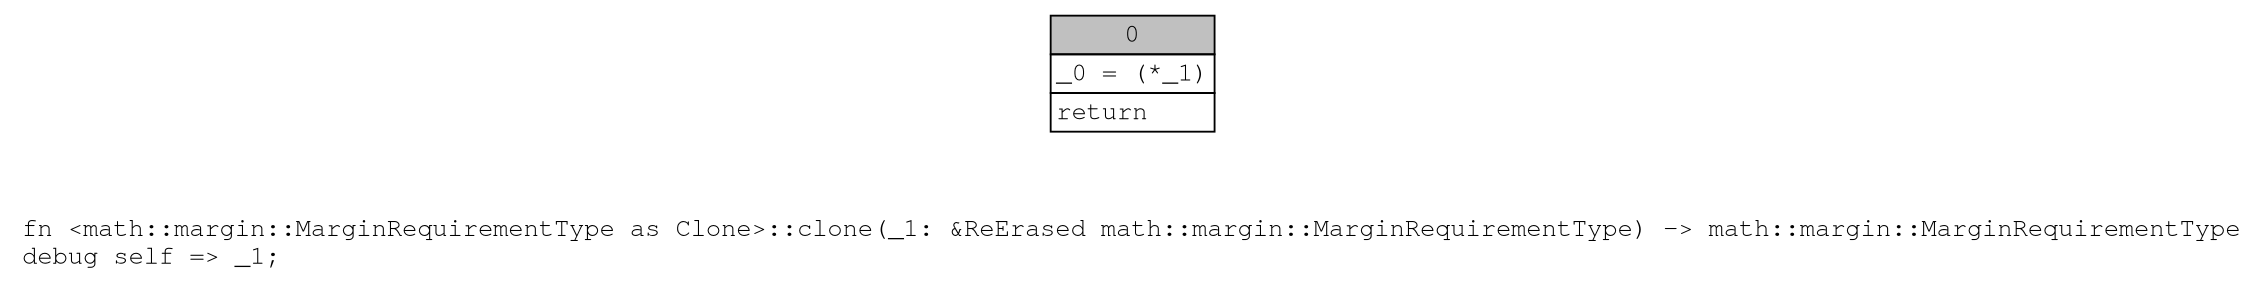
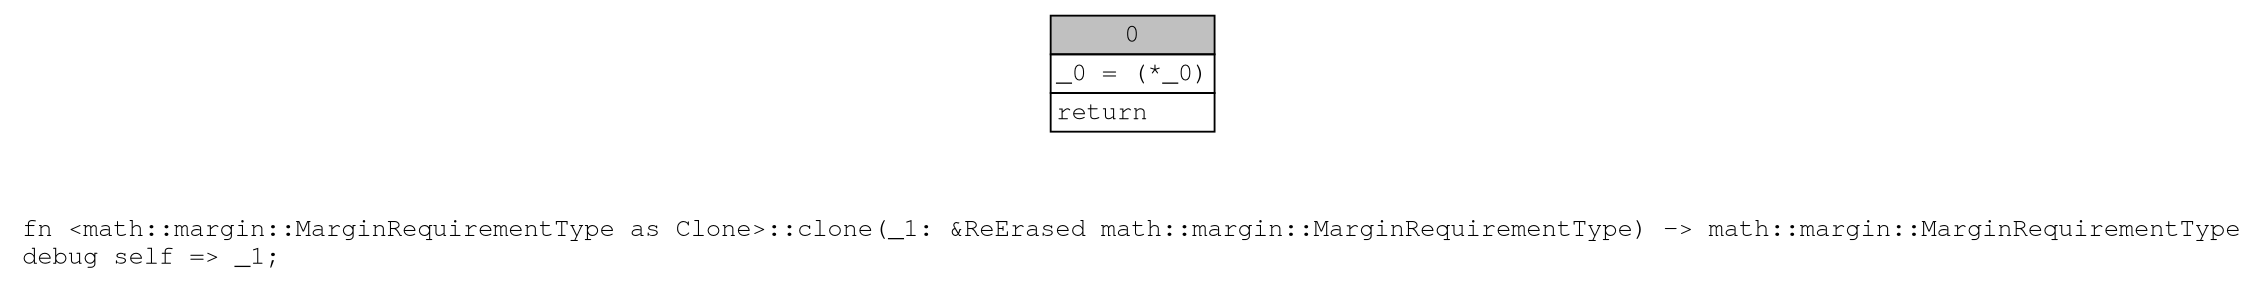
node "0": text "_0 = (*_1)" -> "_0 = (*_0)"
